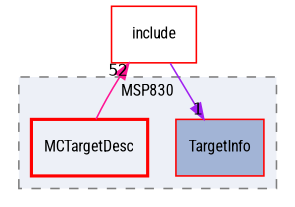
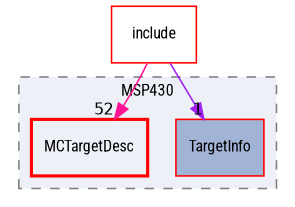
cluster "MSP830": label "MSP830" -> "MSP430"
edge "MCTargetDesc" -> "include": reversed
